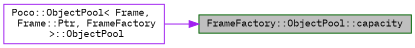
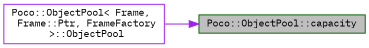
node "FrameFactory::ObjectPool::capacity": label "FrameFactory::ObjectPool::capacity" -> "Poco::ObjectPool::capacity"
